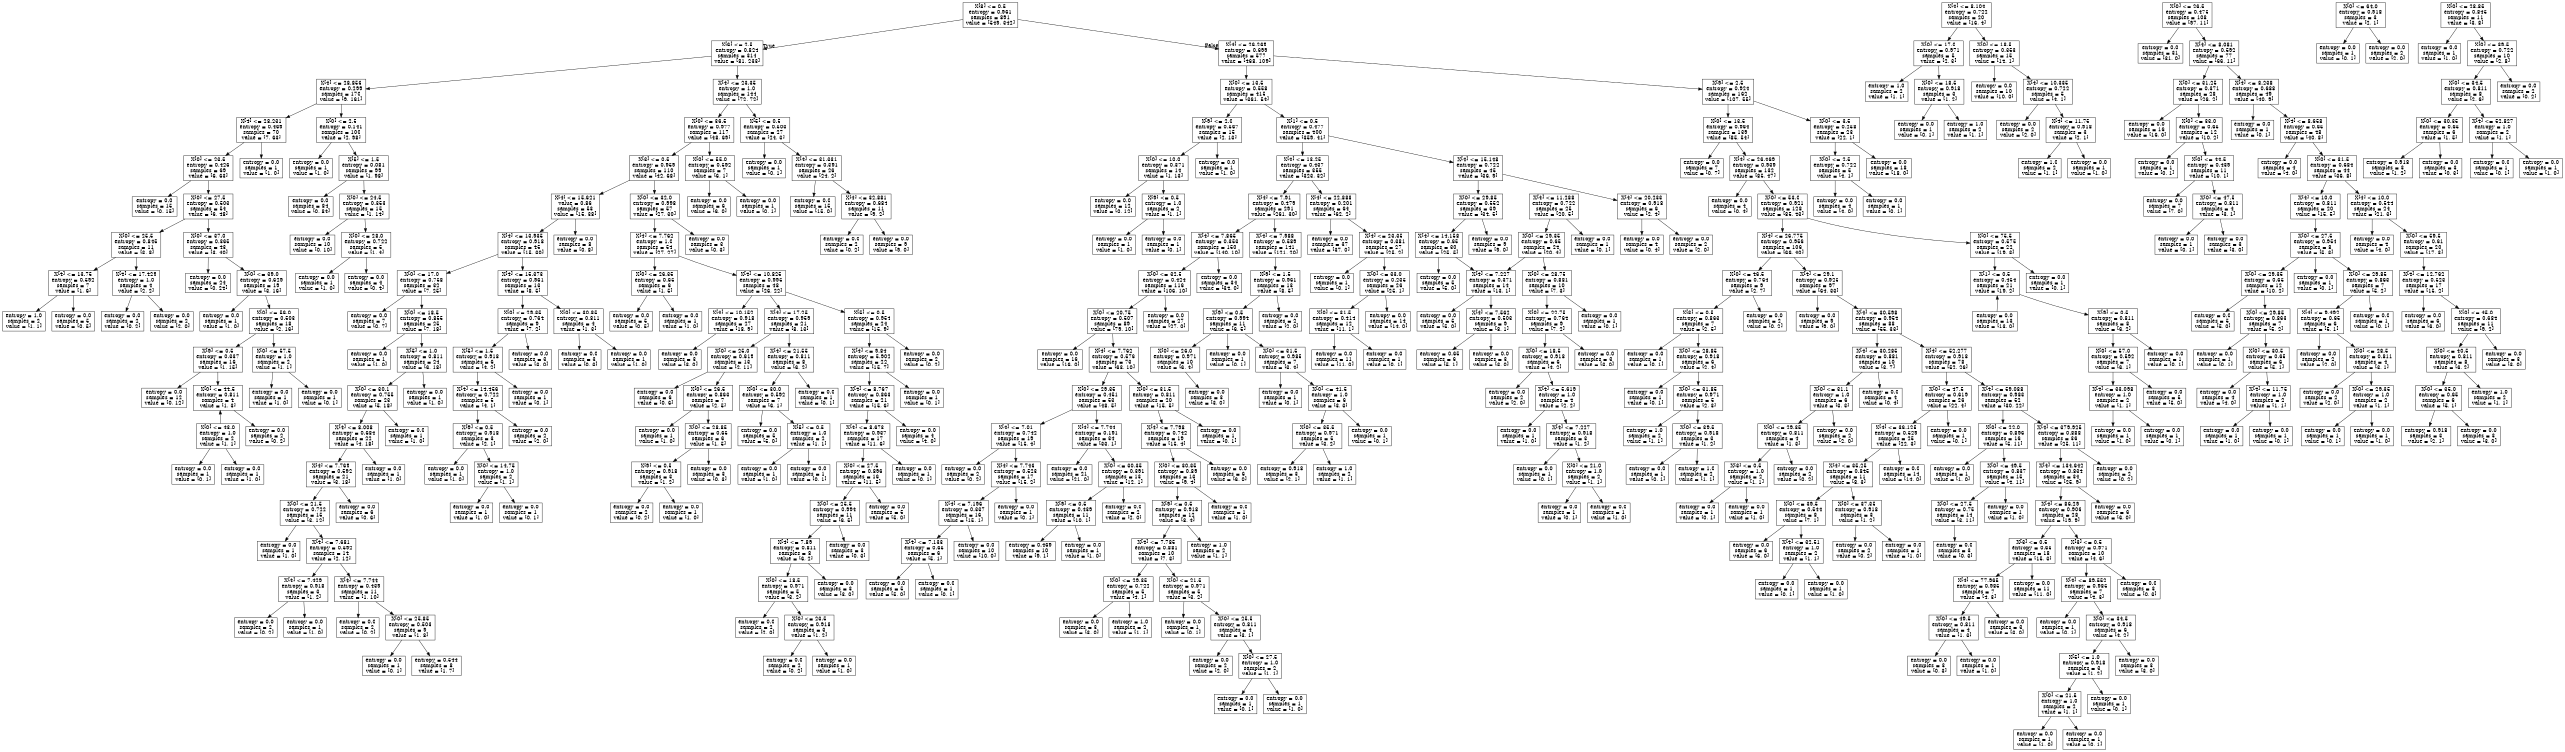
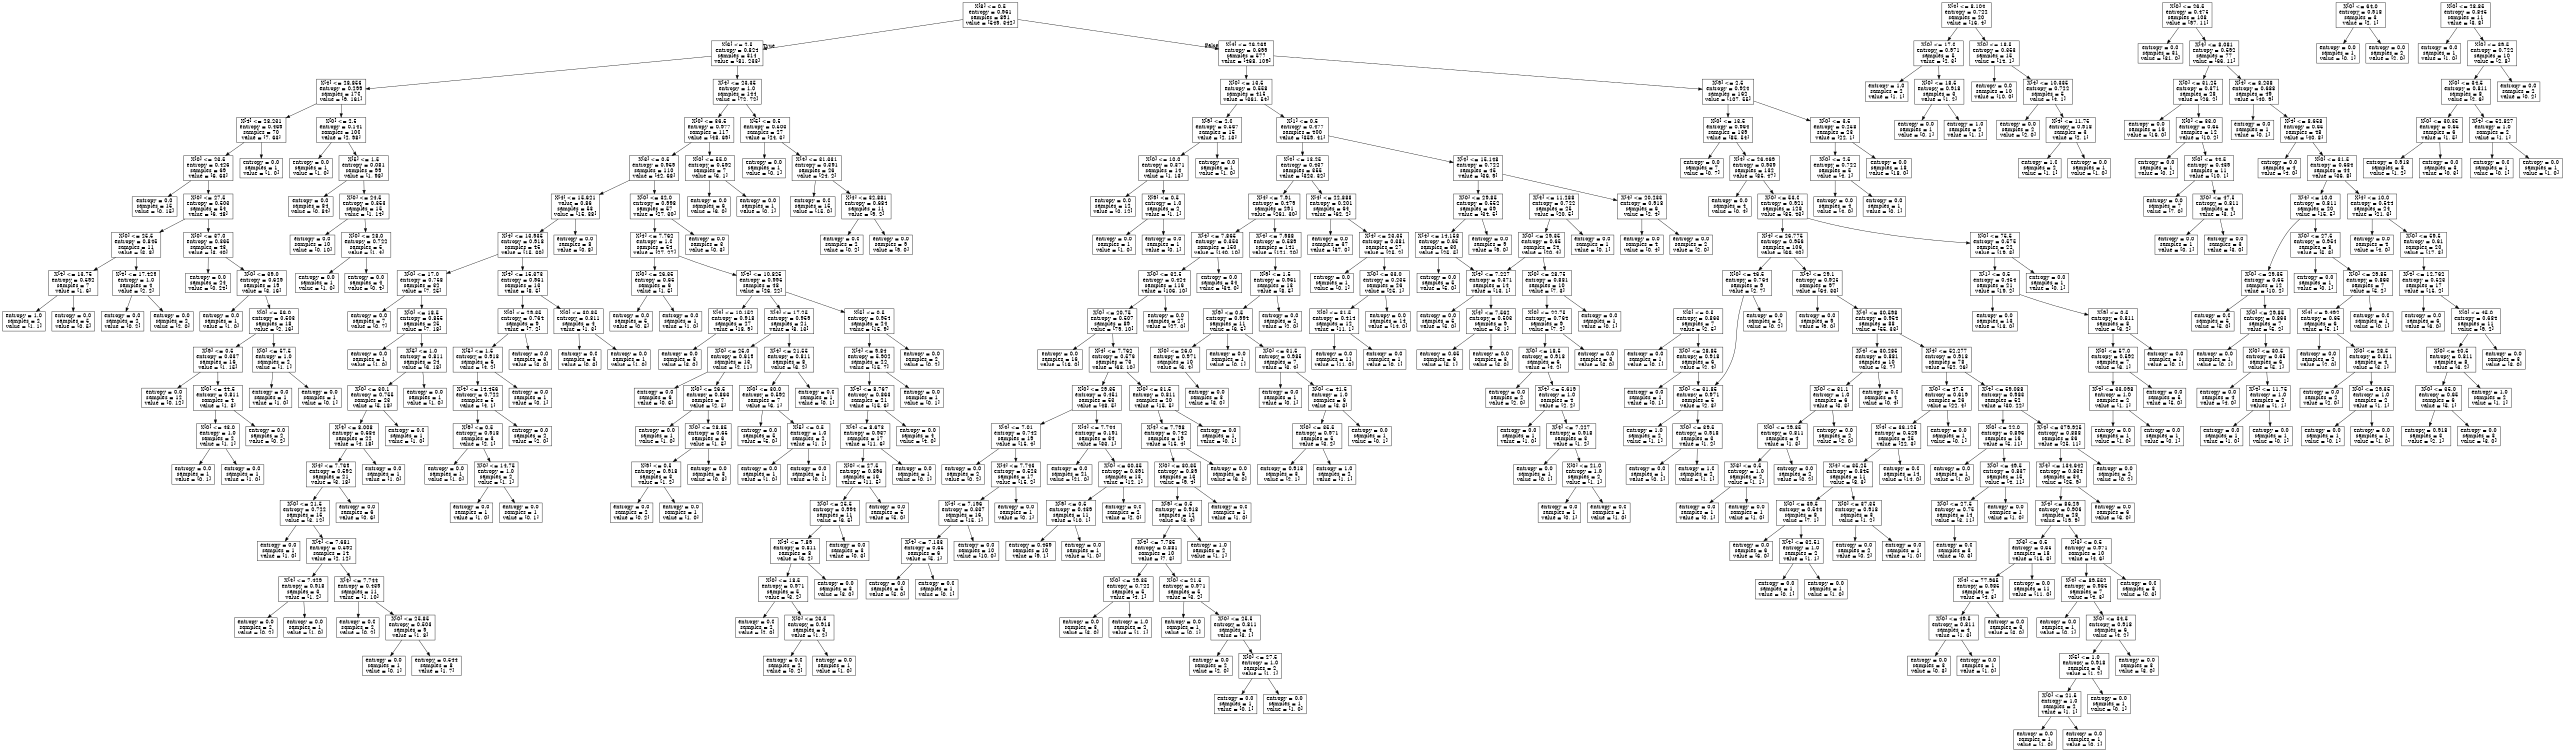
edge "X[0] <= 27.5 entropy = 0.954 samples = 8 value = [5, 3]" -> "X[0] <= 29.35 entropy = 0.65 samples = 12 value = [10, 2]": now "X[4] <= 10.0 entropy = 0.811 samples = 20 value = [15, 5]" -> "X[0] <= 29.35 entropy = 0.65 samples = 12 value = [10, 2]"
edge "X[0] <= 46.5 entropy = 0.764 samples = 9 value = [2, 7]" -> "X[3] <= 0.5 entropy = 0.863 samples = 7 value = [2, 5]": now "X[0] <= 46.5 entropy = 0.764 samples = 9 value = [2, 7]" -> "X[0] <= 31.85 entropy = 0.971 samples = 5 value = [2, 3]"
edge "entropy = 0.0 samples = 13 value = [13, 0]" -> "X[1] <= 0.5 entropy = 0.454 samples = 21 value = [19, 2]": reversed
edge "X[0] <= 43.0 entropy = 1.0 samples = 2 value = [1, 1]" -> "X[0] <= 44.5 entropy = 0.811 samples = 4 value = [1, 3]": reversed
